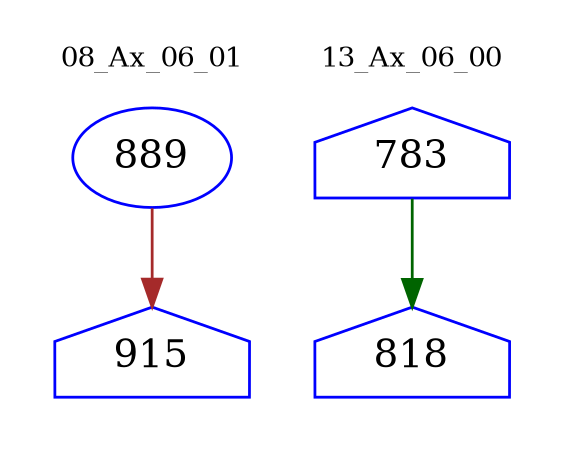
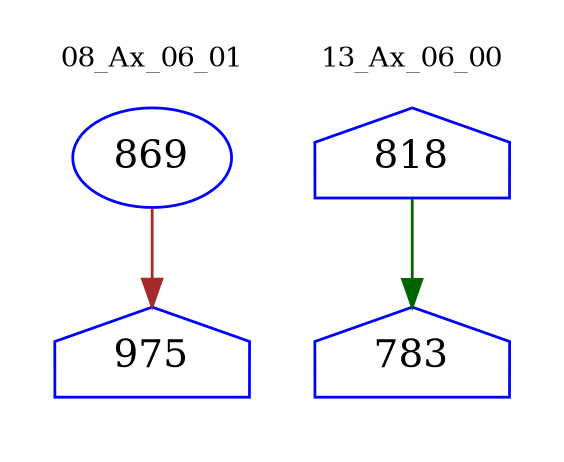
node "889": label "889" -> "869"
edge "783" -> "818": reversed
node "915": label "915" -> "975"
